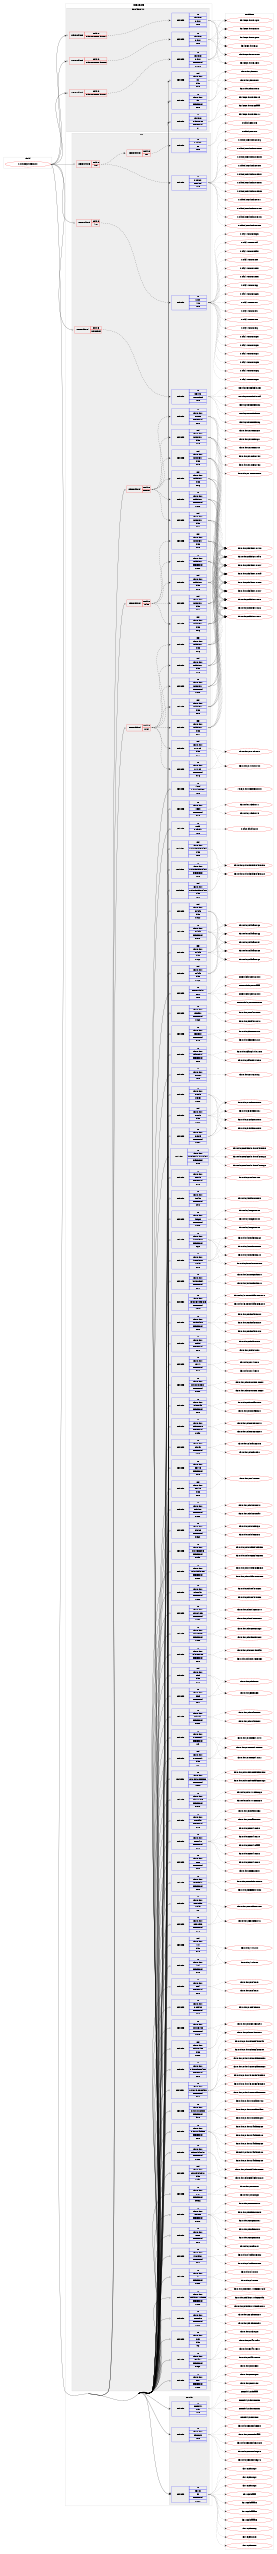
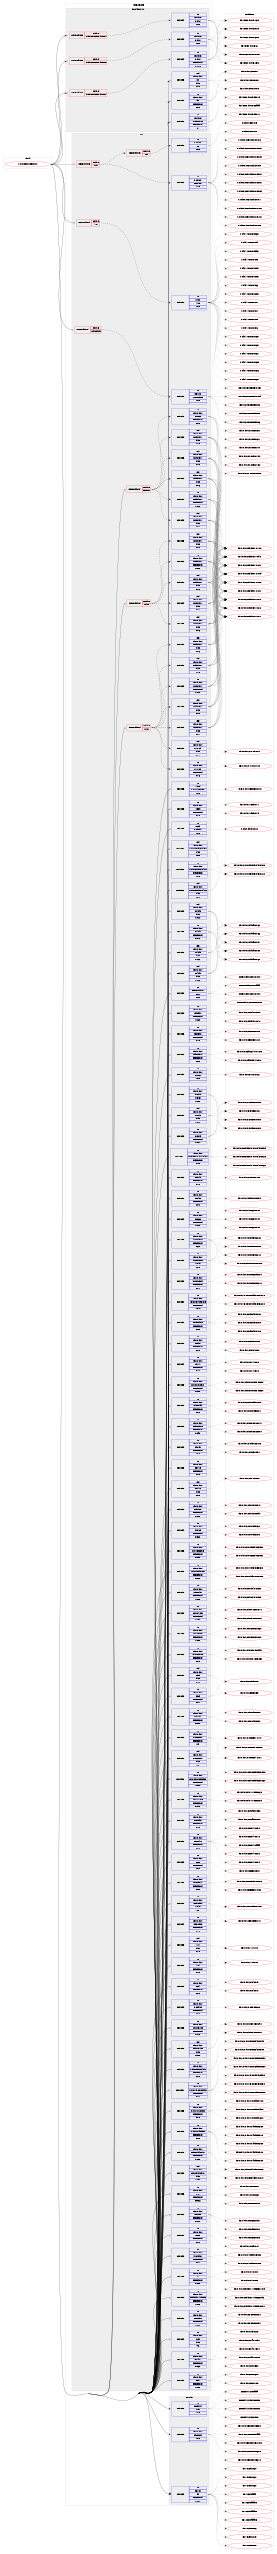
node "dev-python/requests-2.18.2-r1": removed
